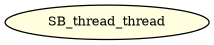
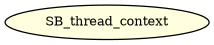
node "SB_thread_thread": label "SB_thread_thread" -> "SB_thread_context"
